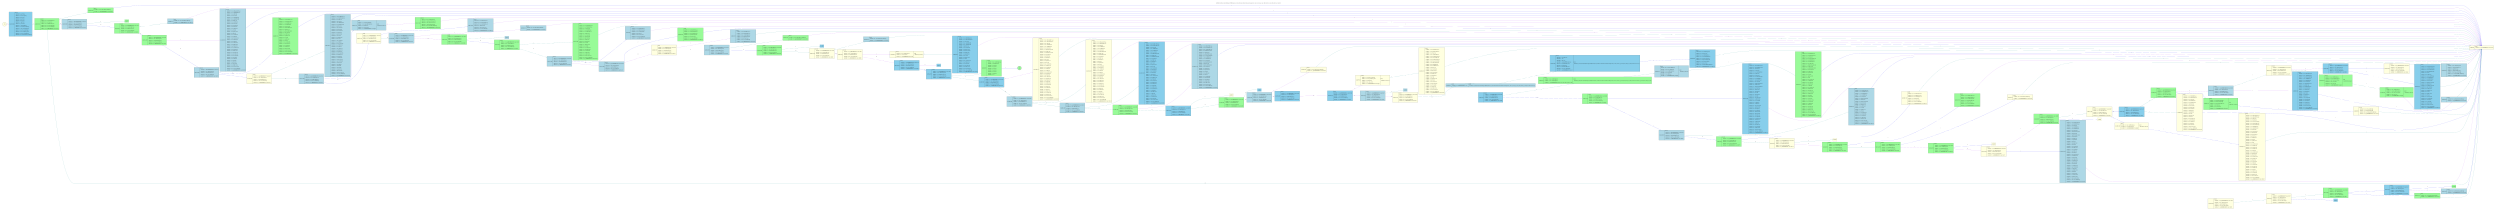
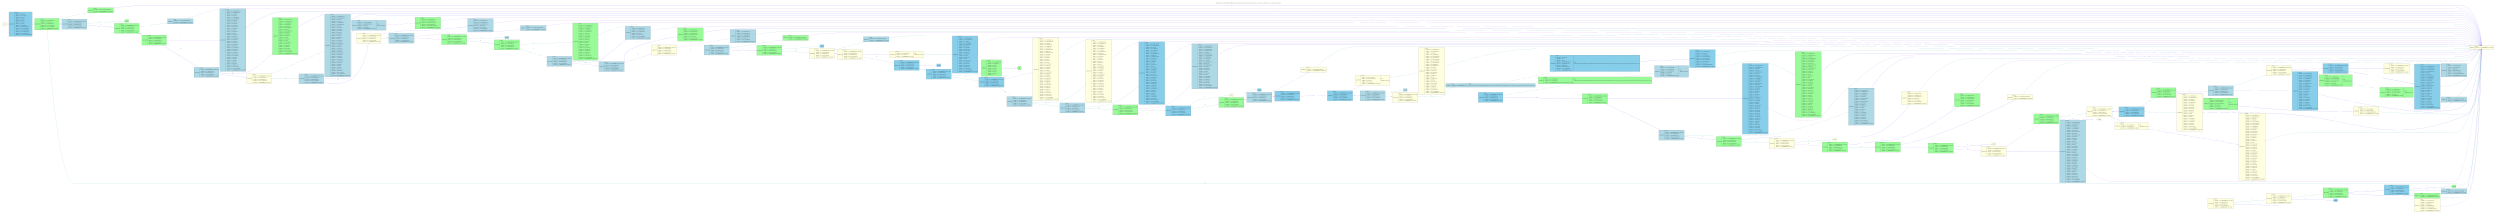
node "0x402258 [34]": added
